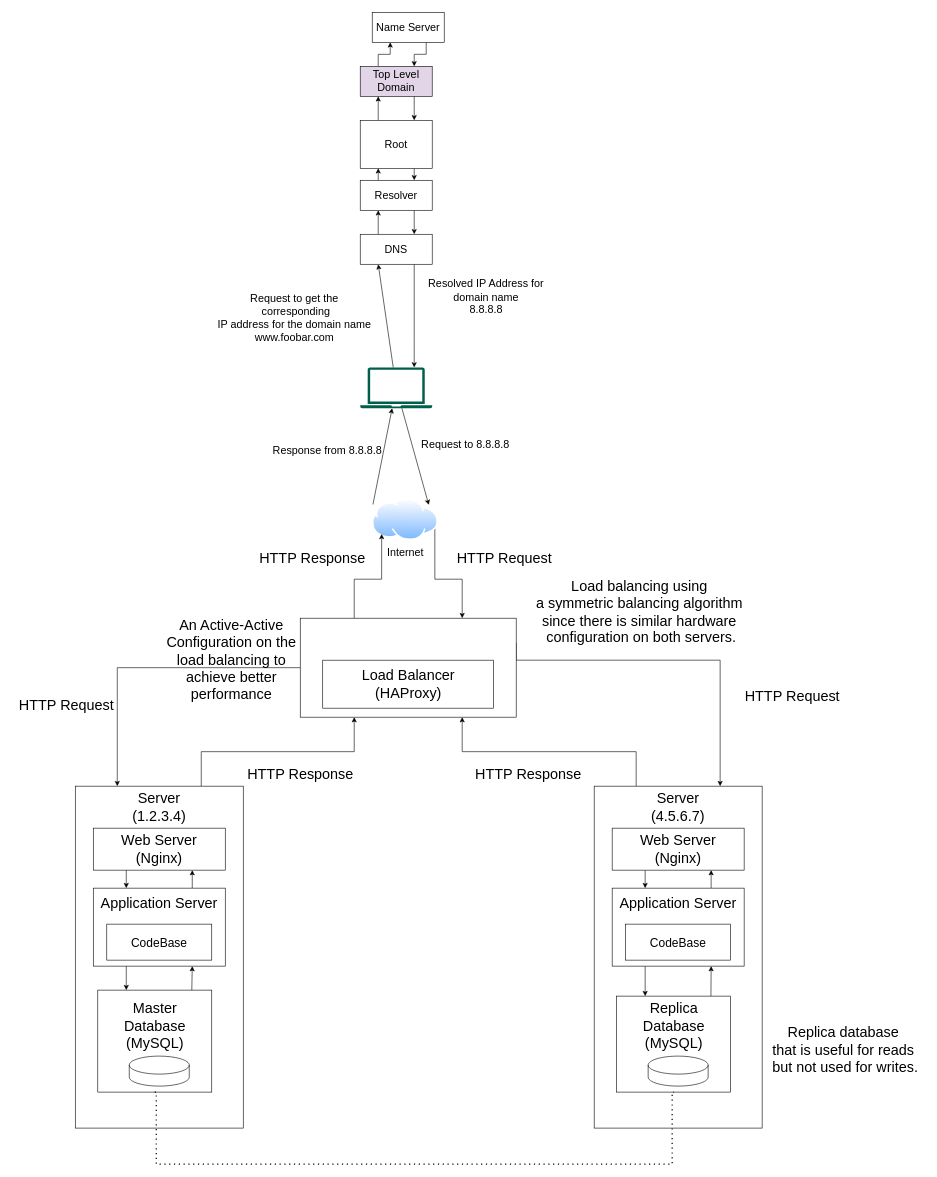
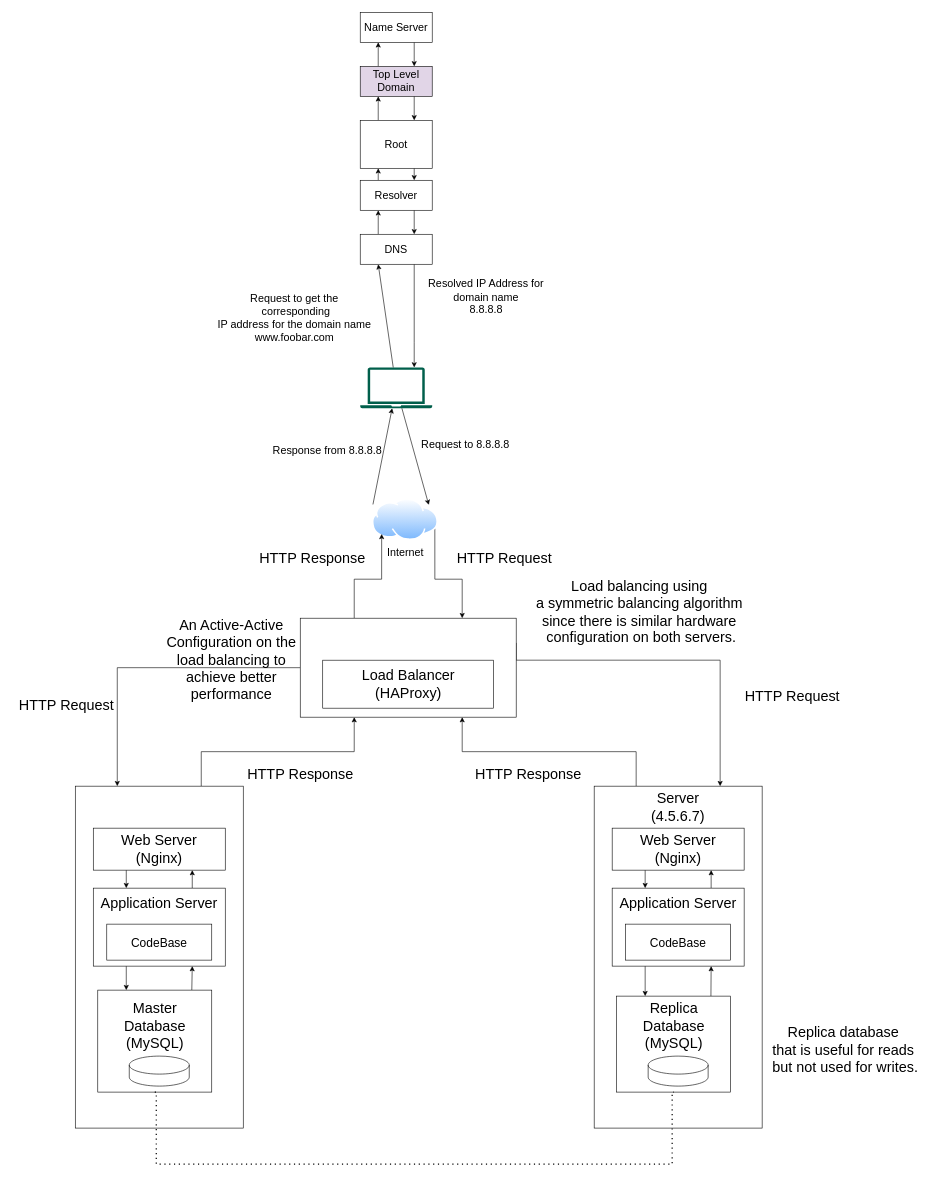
node "Name Server": moved (408, 27) -> (396, 27)
node "Server (1.2.3.4)": removed
